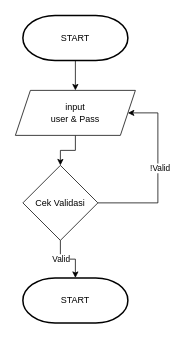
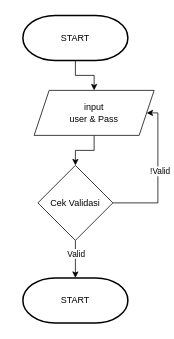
node "input user & Pass": moved (75, 113) -> (94, 113)
node "Cek Validasi": moved (60, 203) -> (75, 203)
